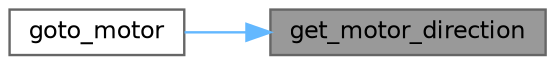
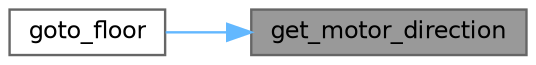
node "goto_motor": label "goto_motor" -> "goto_floor"
